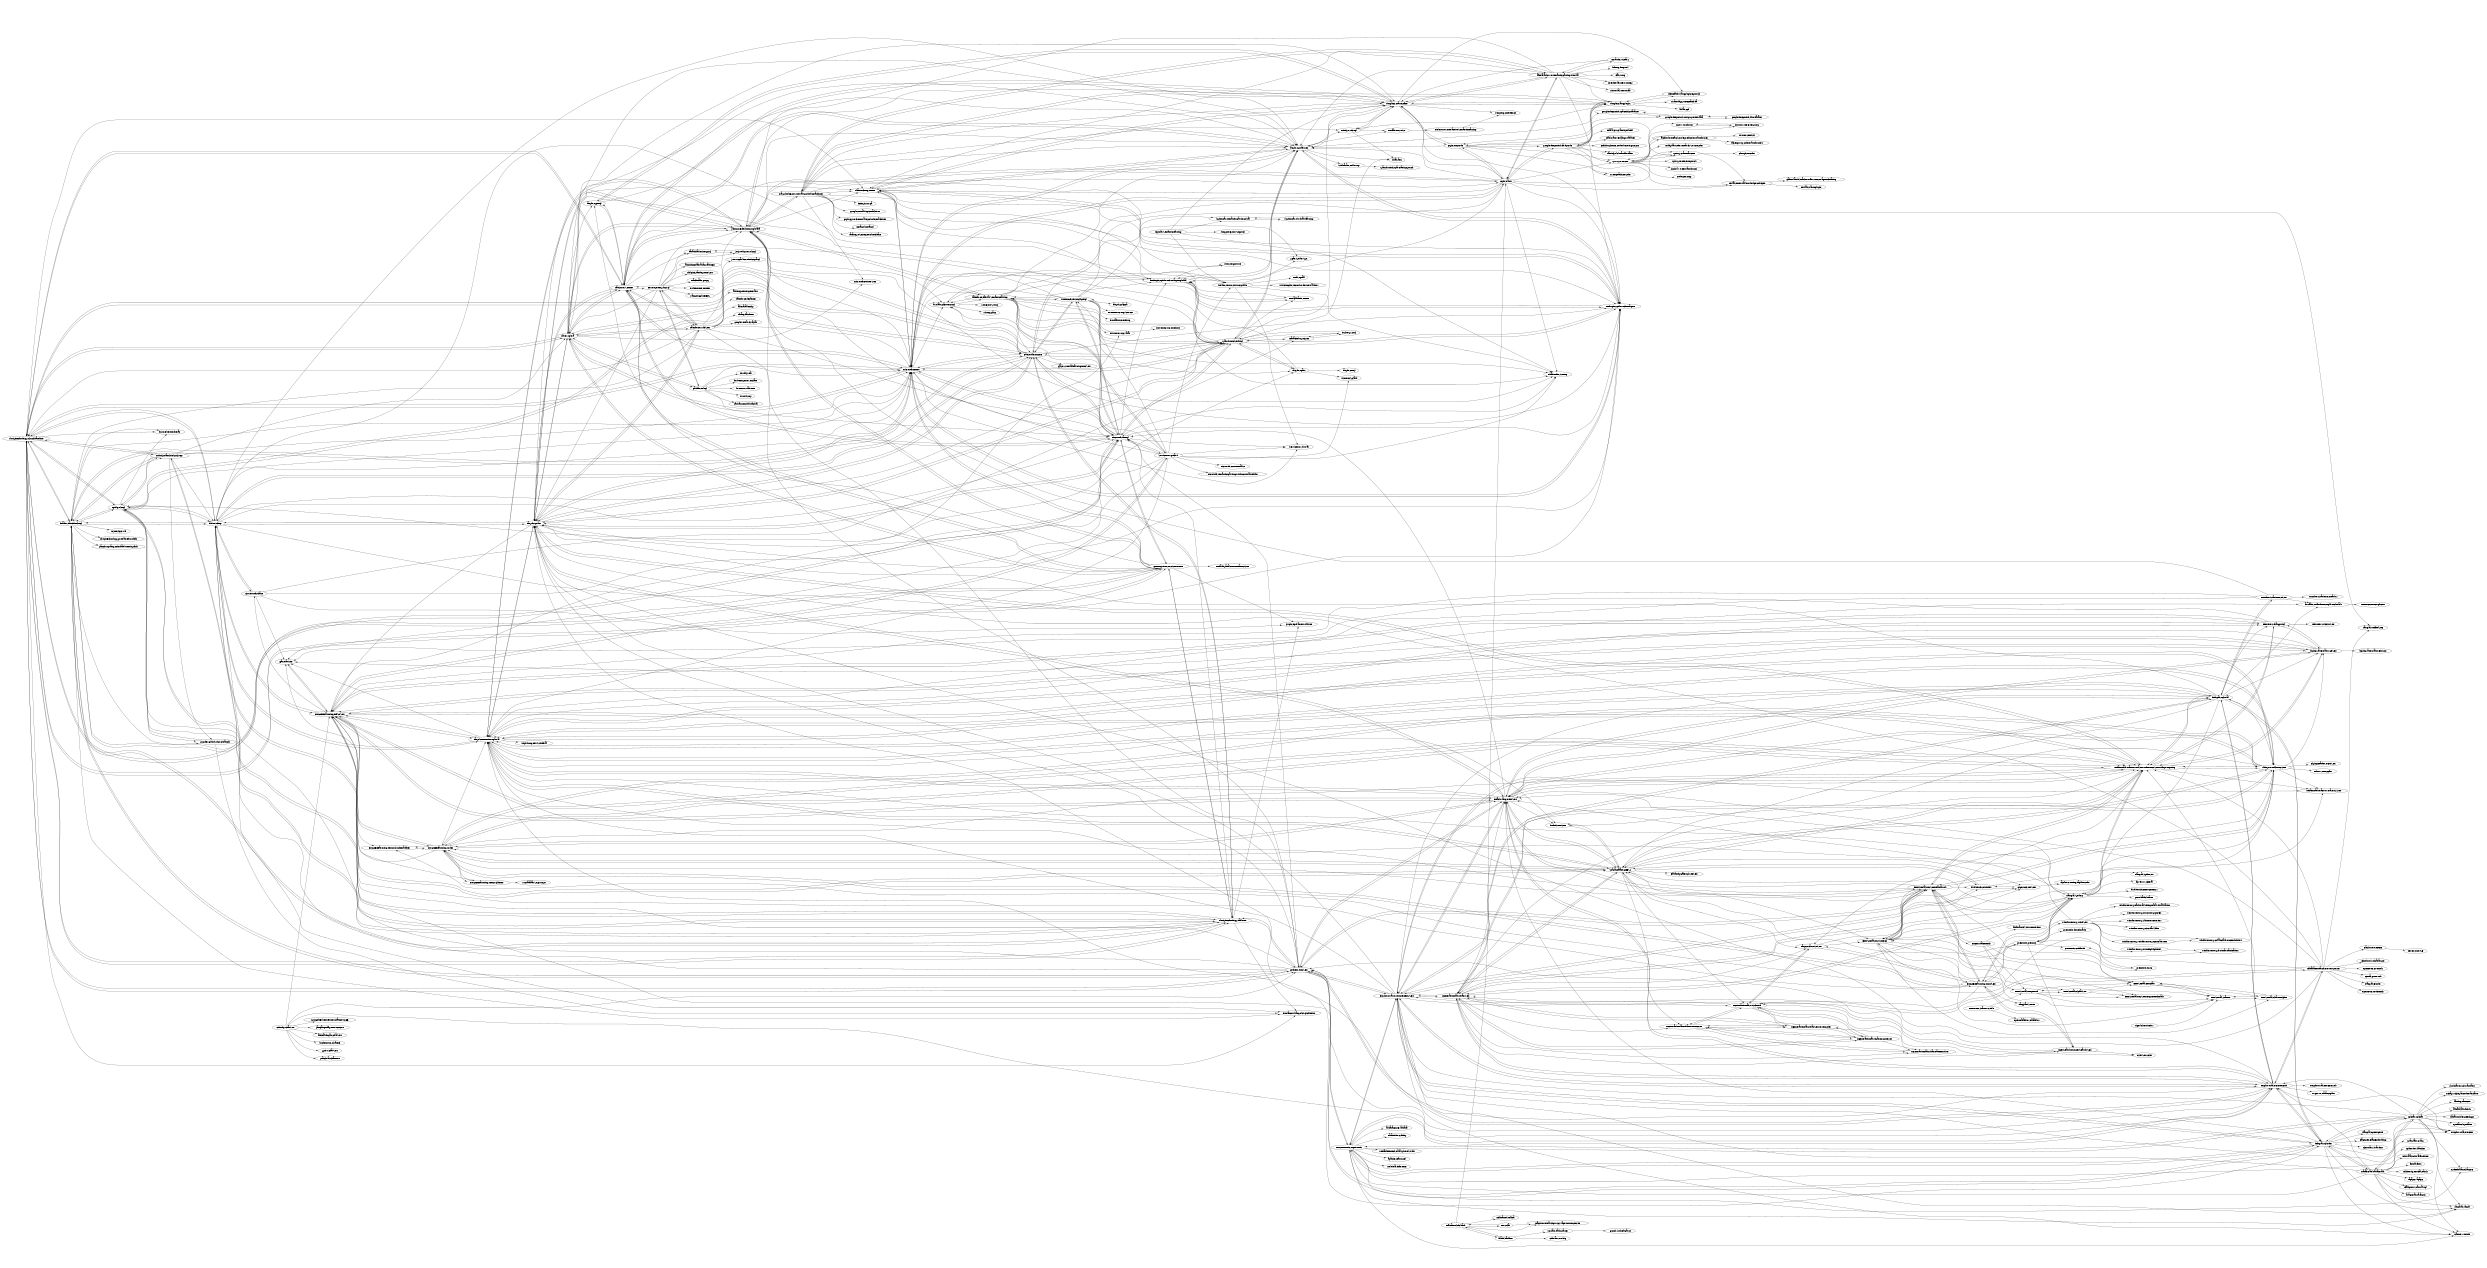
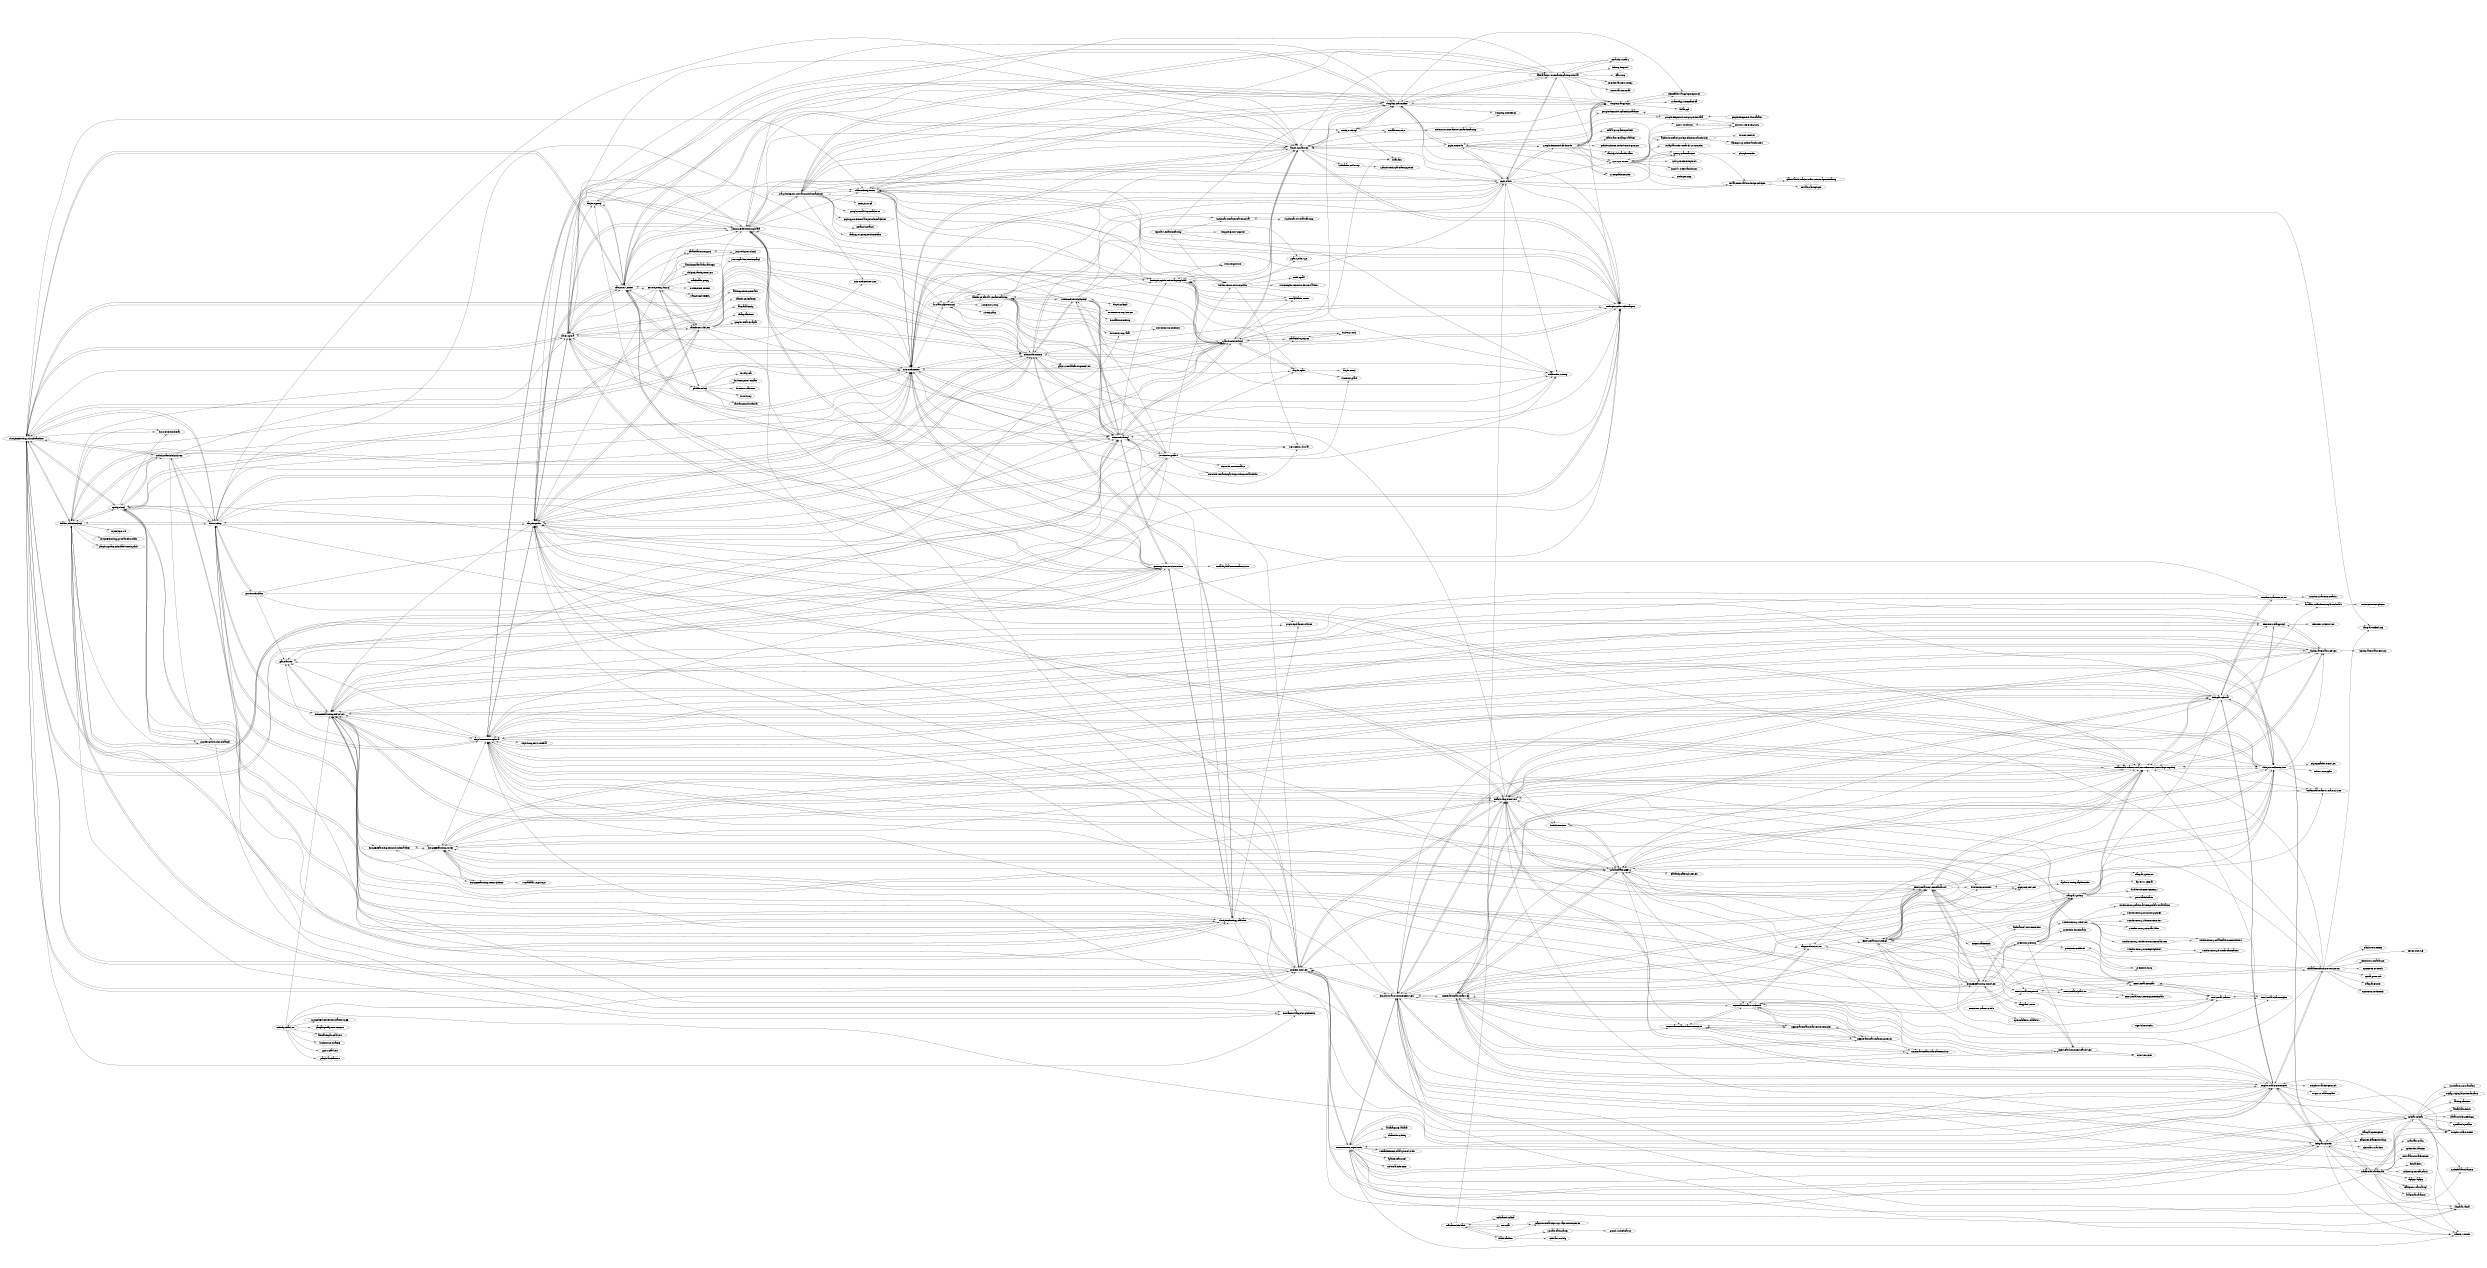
edge "google-deepmind/unsup-queries-data" -> "google-deepmind/slim-dataset": now "google-deepmind/unsup-queries-data" -> "RuYunW/ADG-Seq2Seq"
edge "RUCKBReasoning/RESDSQL" -> "xjtu-intsoft/chase": removed
edge "GanjinZero/RRHF" -> "LeMei/UniMSE": now "AlibabaResearch/DAMO-ConvAI" -> "LeMei/UniMSE"
